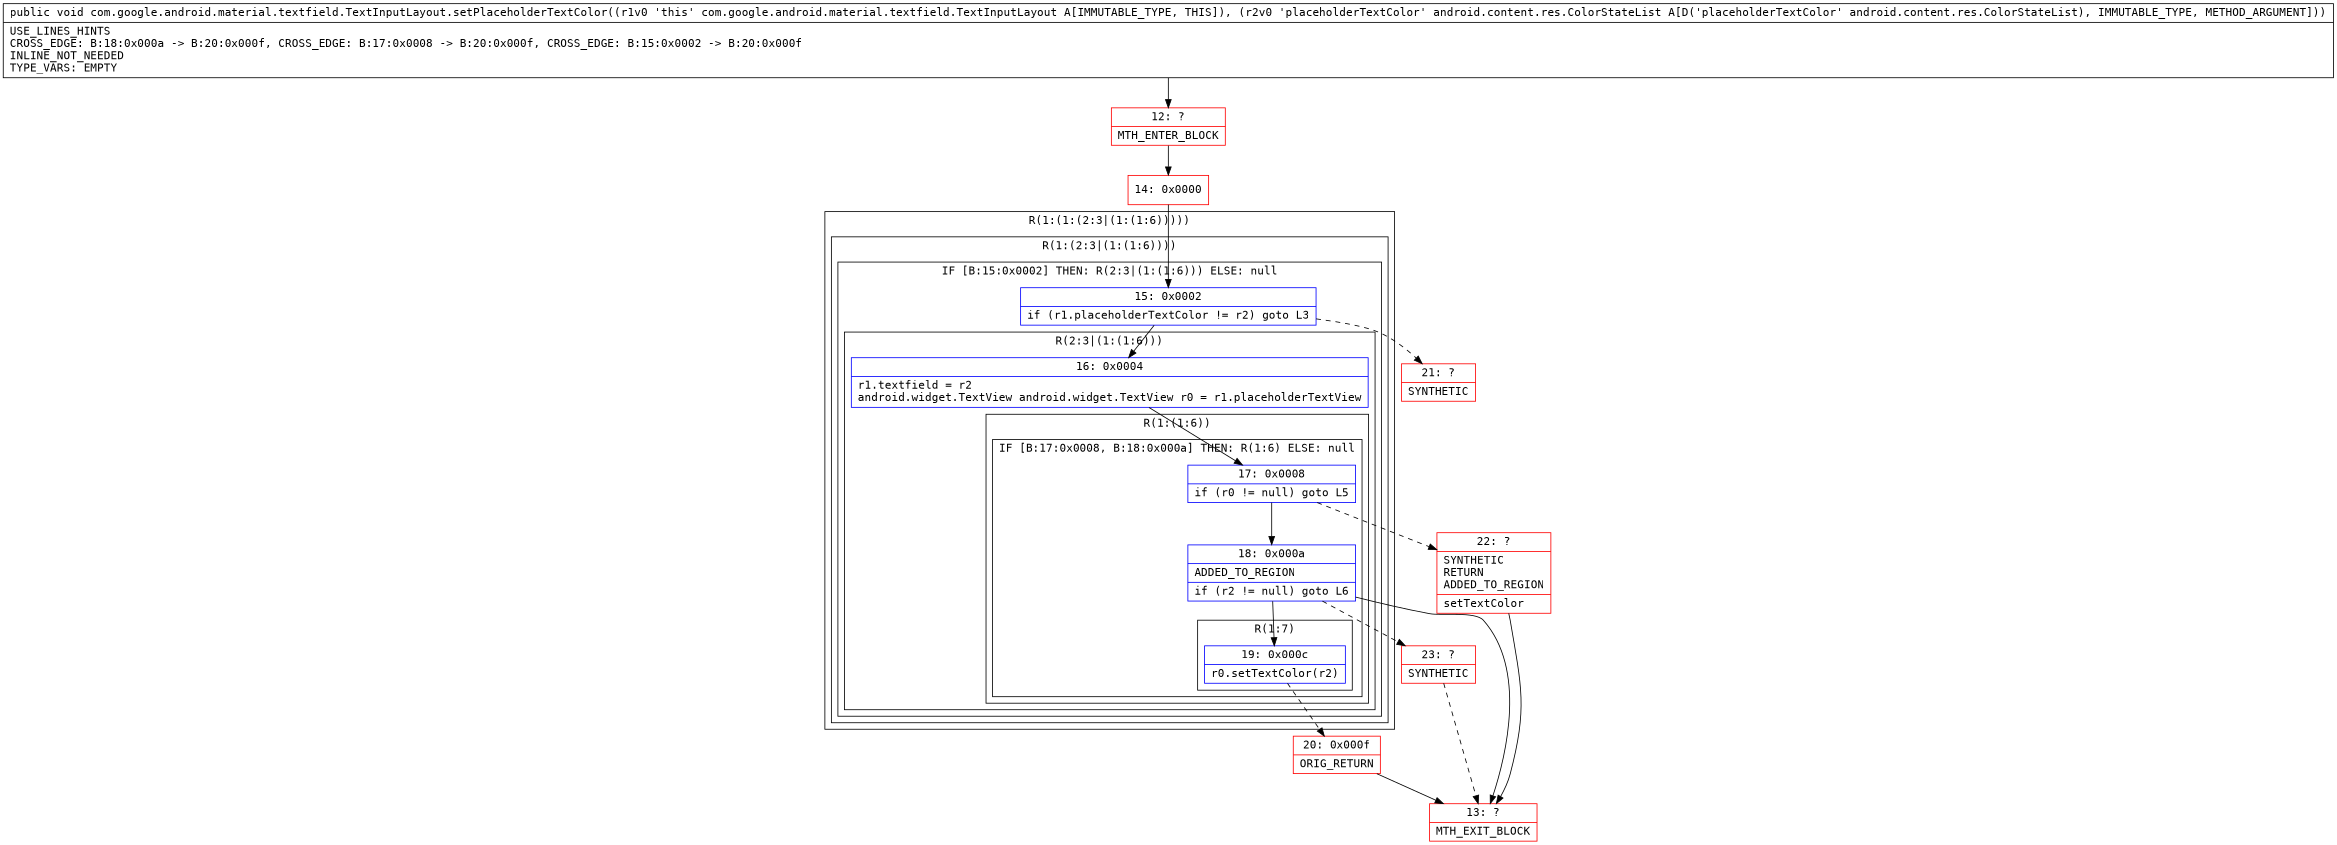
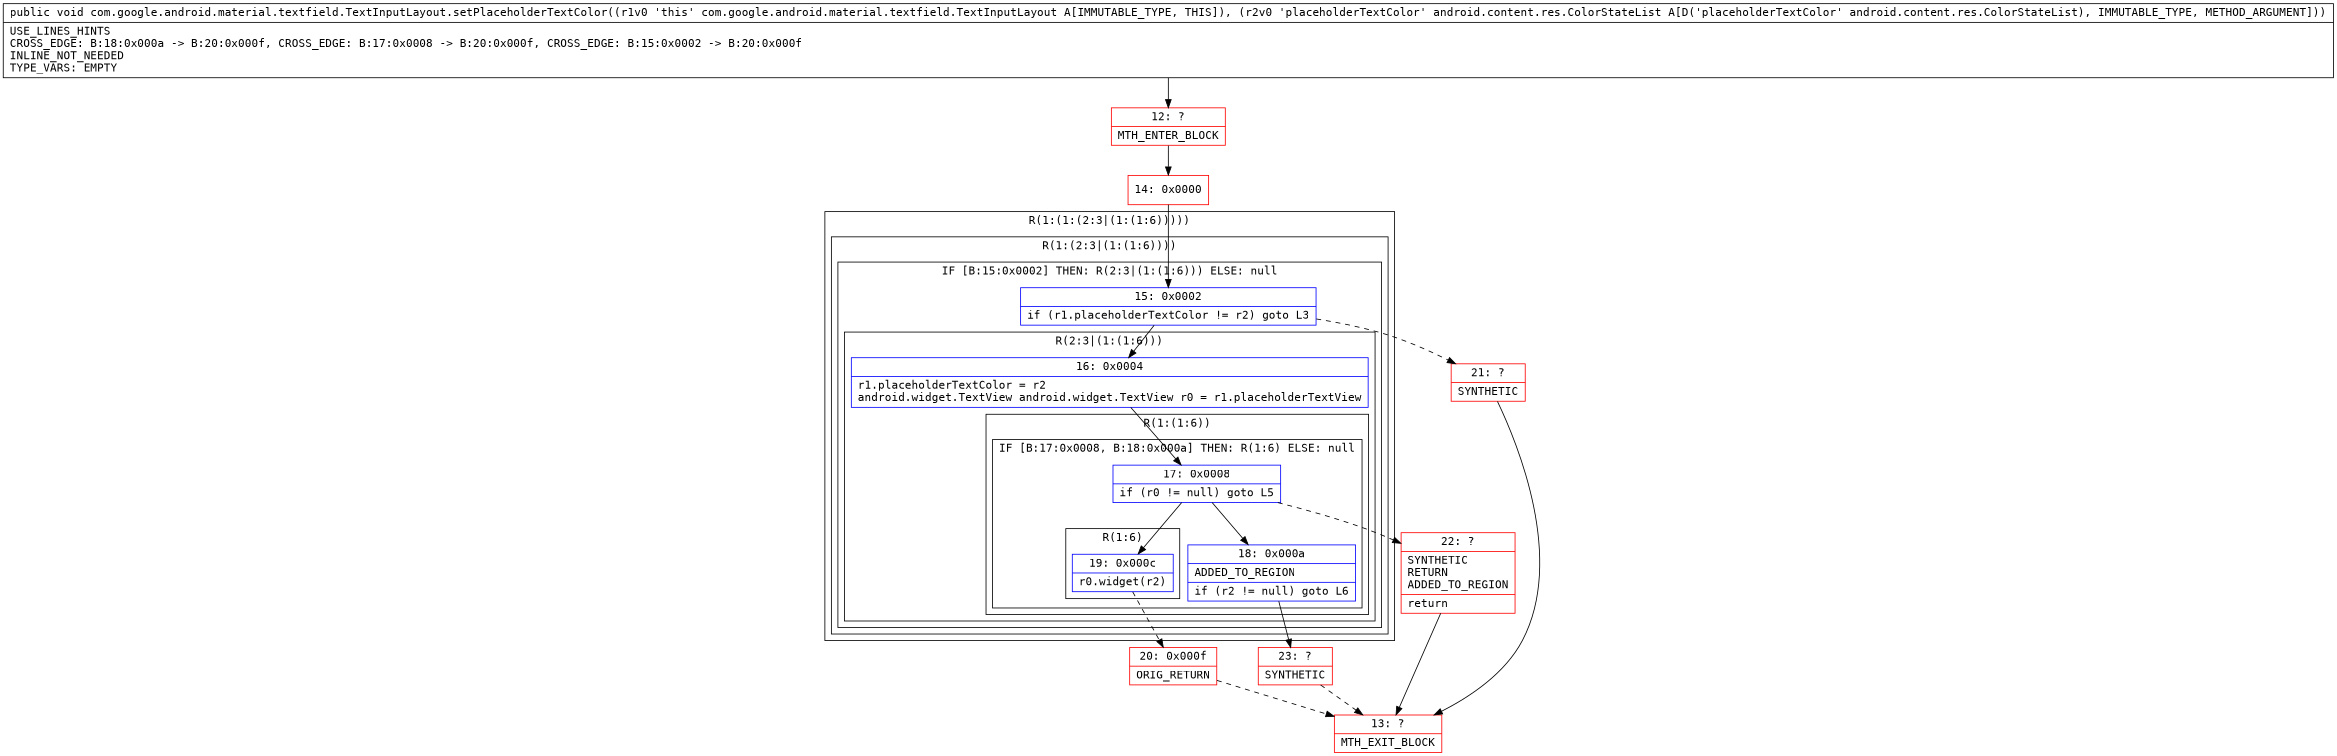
node "16: 0x0004": text "r1.textfield = r2" -> "r1.placeholderTextColor = r2"
node "22: ?": text "setTextColor" -> "return"
edge "18: 0x000a" -> "23: ?": style dashed -> solid
edge "18: 0x000a" -> "19: 0x000c": now "17: 0x0008" -> "19: 0x000c"
cluster "R(1:7)": label "R(1:7)" -> "R(1:6)"
edge "18: 0x000a" -> "13: ?": now "21: ?" -> "13: ?"
node "19: 0x000c": text "r0.setTextColor(r2)" -> "r0.widget(r2)"
edge "20: 0x000f" -> "13: ?": style solid -> dashed
